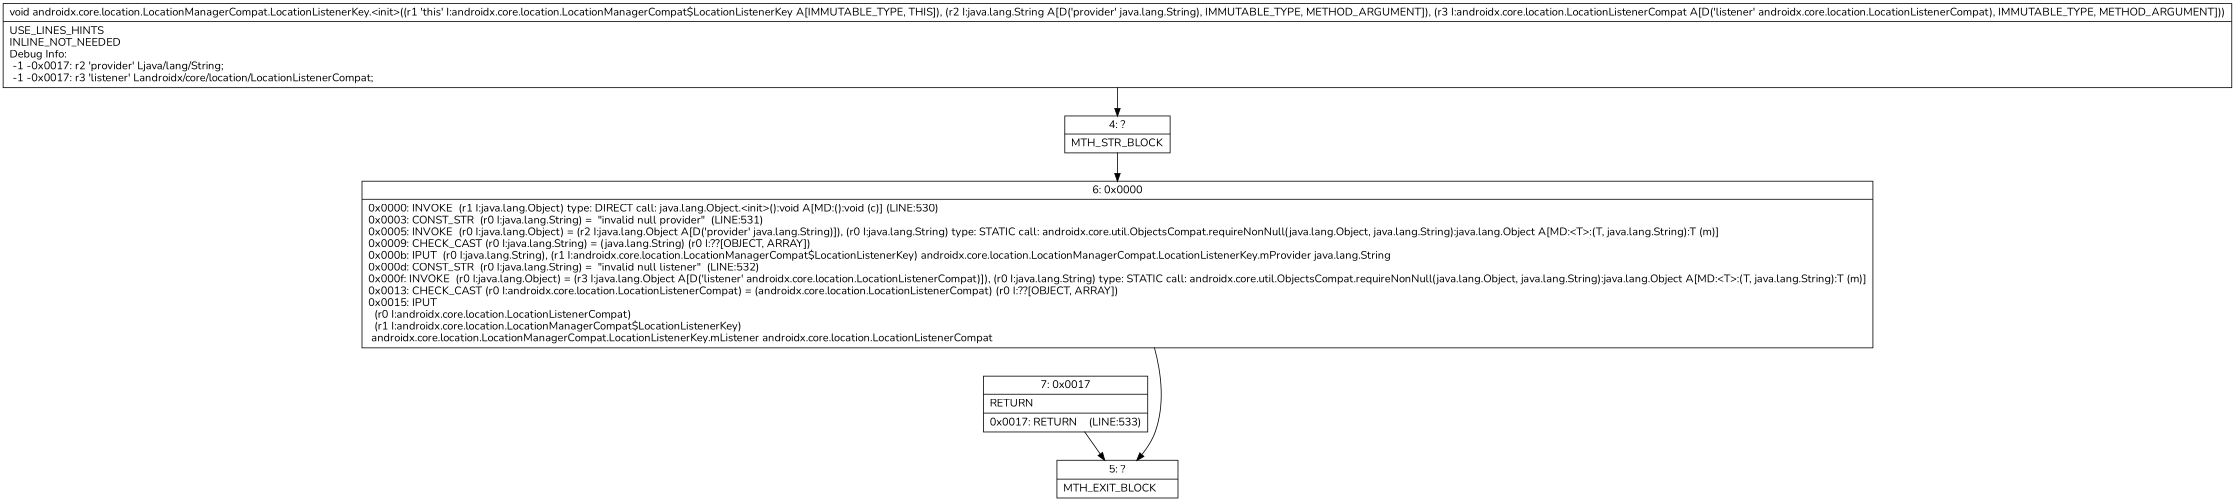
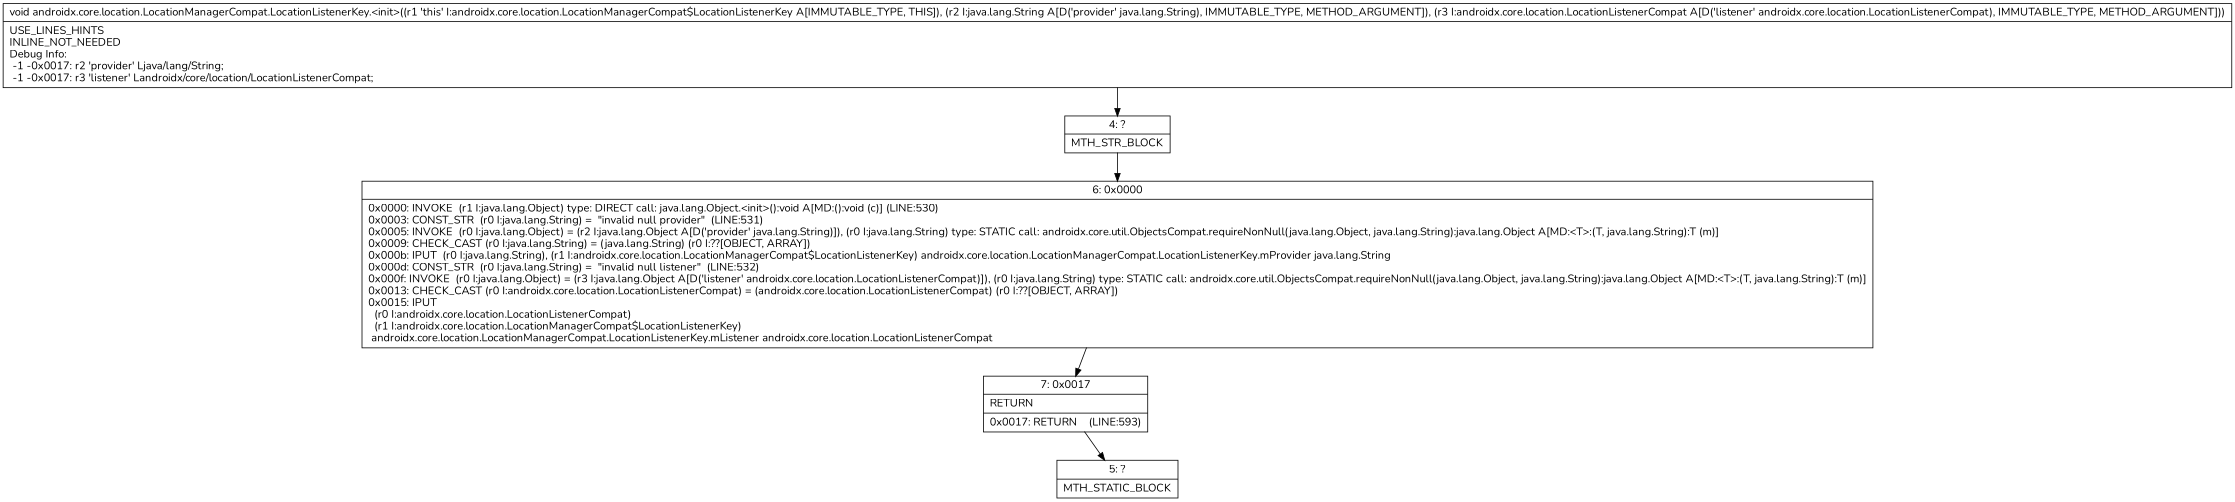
edge "6: 0x0000" -> "5: ?": now "6: 0x0000" -> "7: 0x0017"
node "7: 0x0017": text "0x0017: RETURN    (LINE:533)" -> "0x0017: RETURN    (LINE:593)"
node "5: ?": text "MTH_EXIT_BLOCK" -> "MTH_STATIC_BLOCK"
